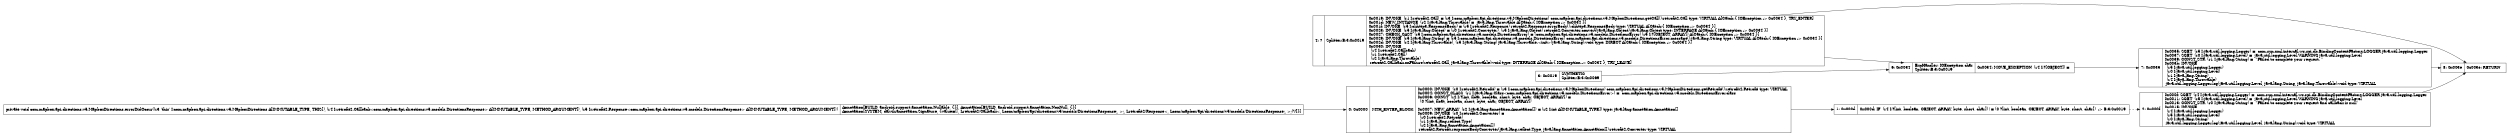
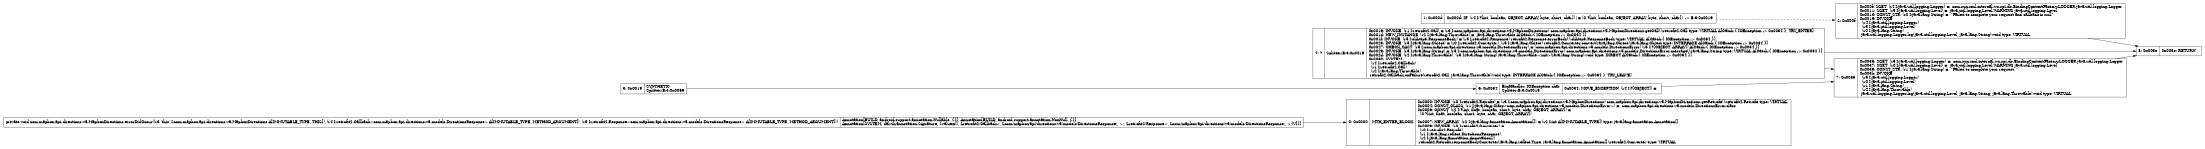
node "4: ?": text "0x0030: INVOKE" -> "0x0030: SYSTEM"
edge "4: ?" -> "6: 0x0034": now "4: ?" -> "7: 0x0035"
edge "0: 0x0000" -> "1: 0x000d": removed
node "0: 0x0000": text "(r1 I:java.lang.reflect.Type)" -> "(r1 I:java.lang.reflect.DirectionsResponse)"
